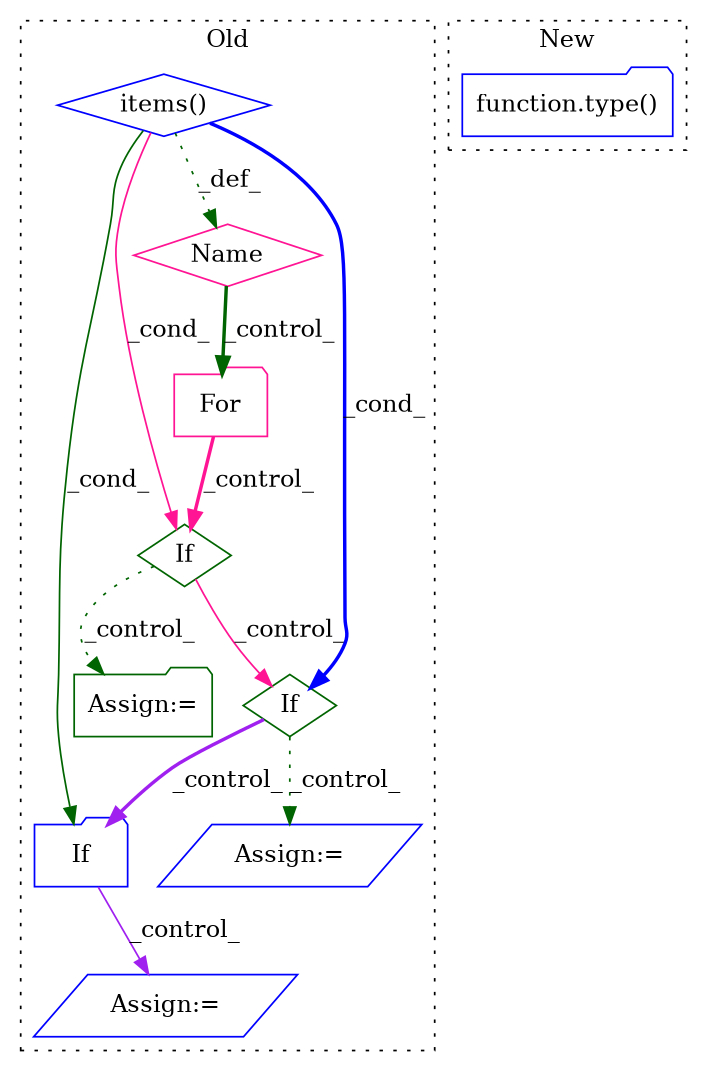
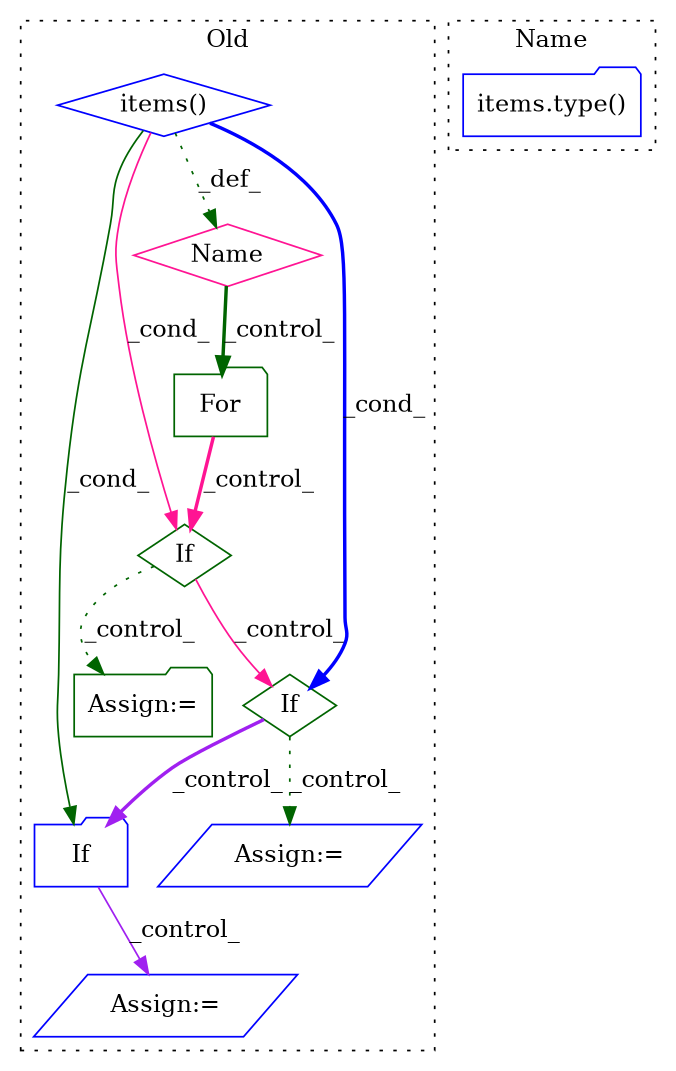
cluster "New": label "New" -> "Name"
node "function.type()": label "function.type()" -> "items.type()"
node "For": color deeppink -> darkgreen
